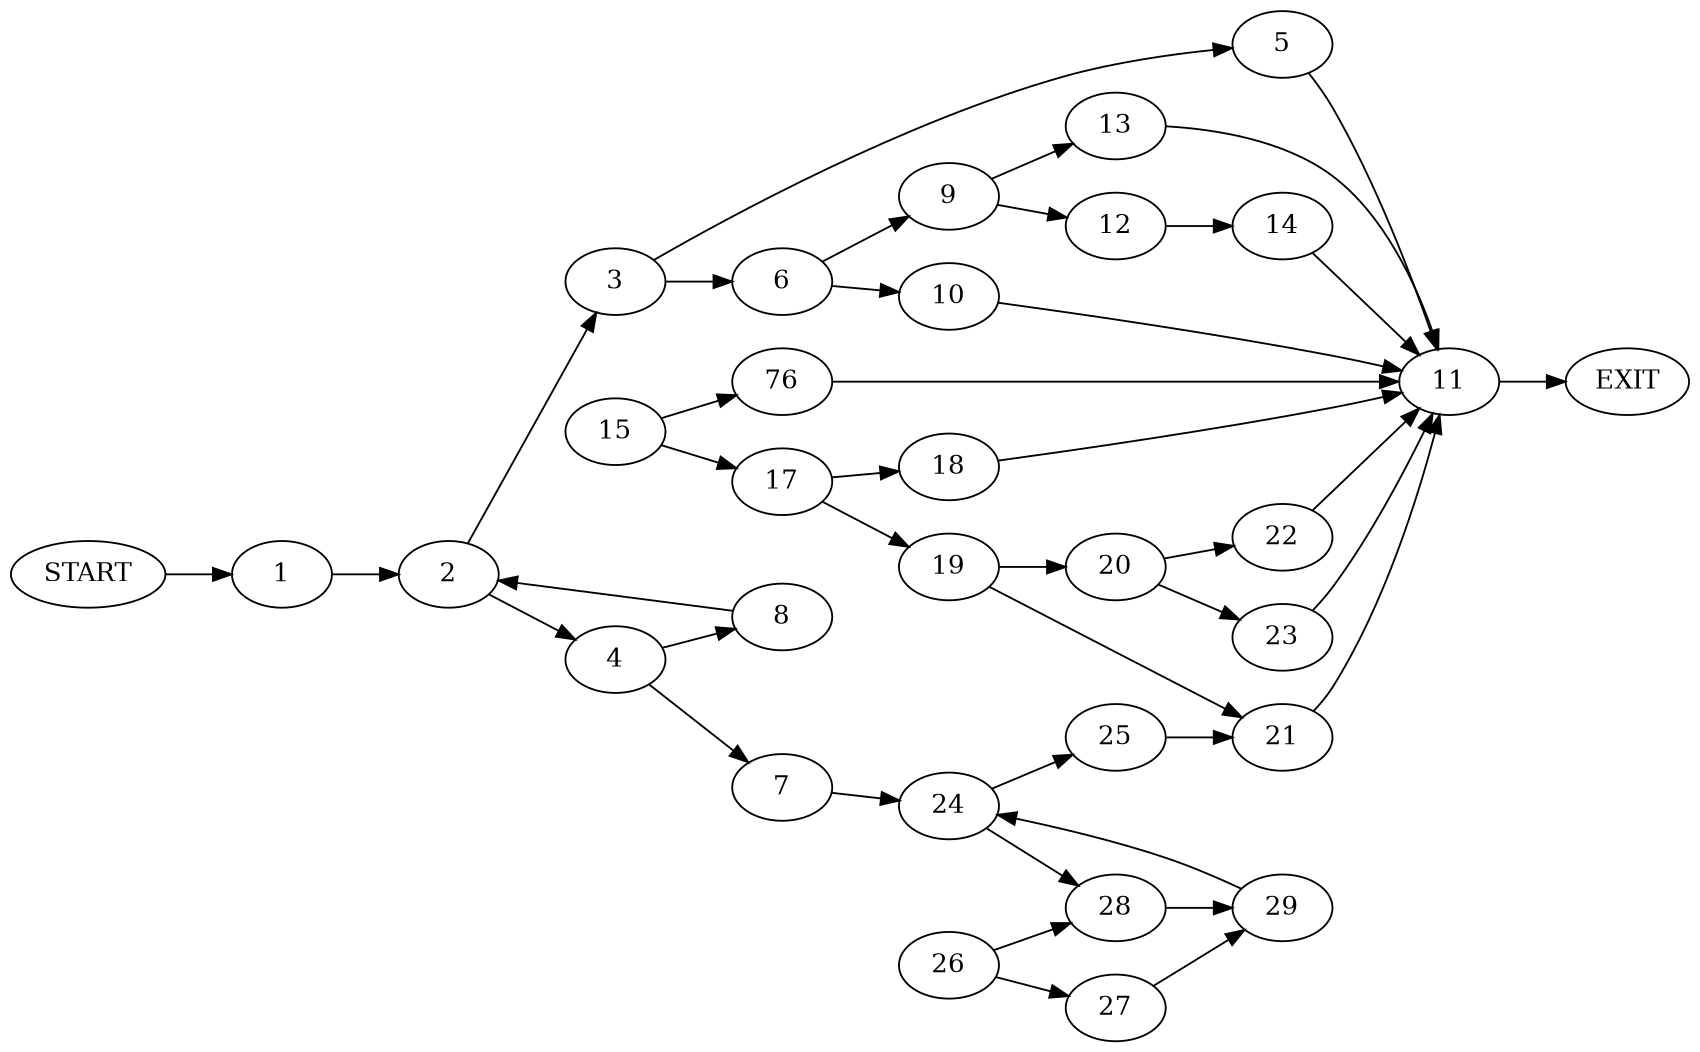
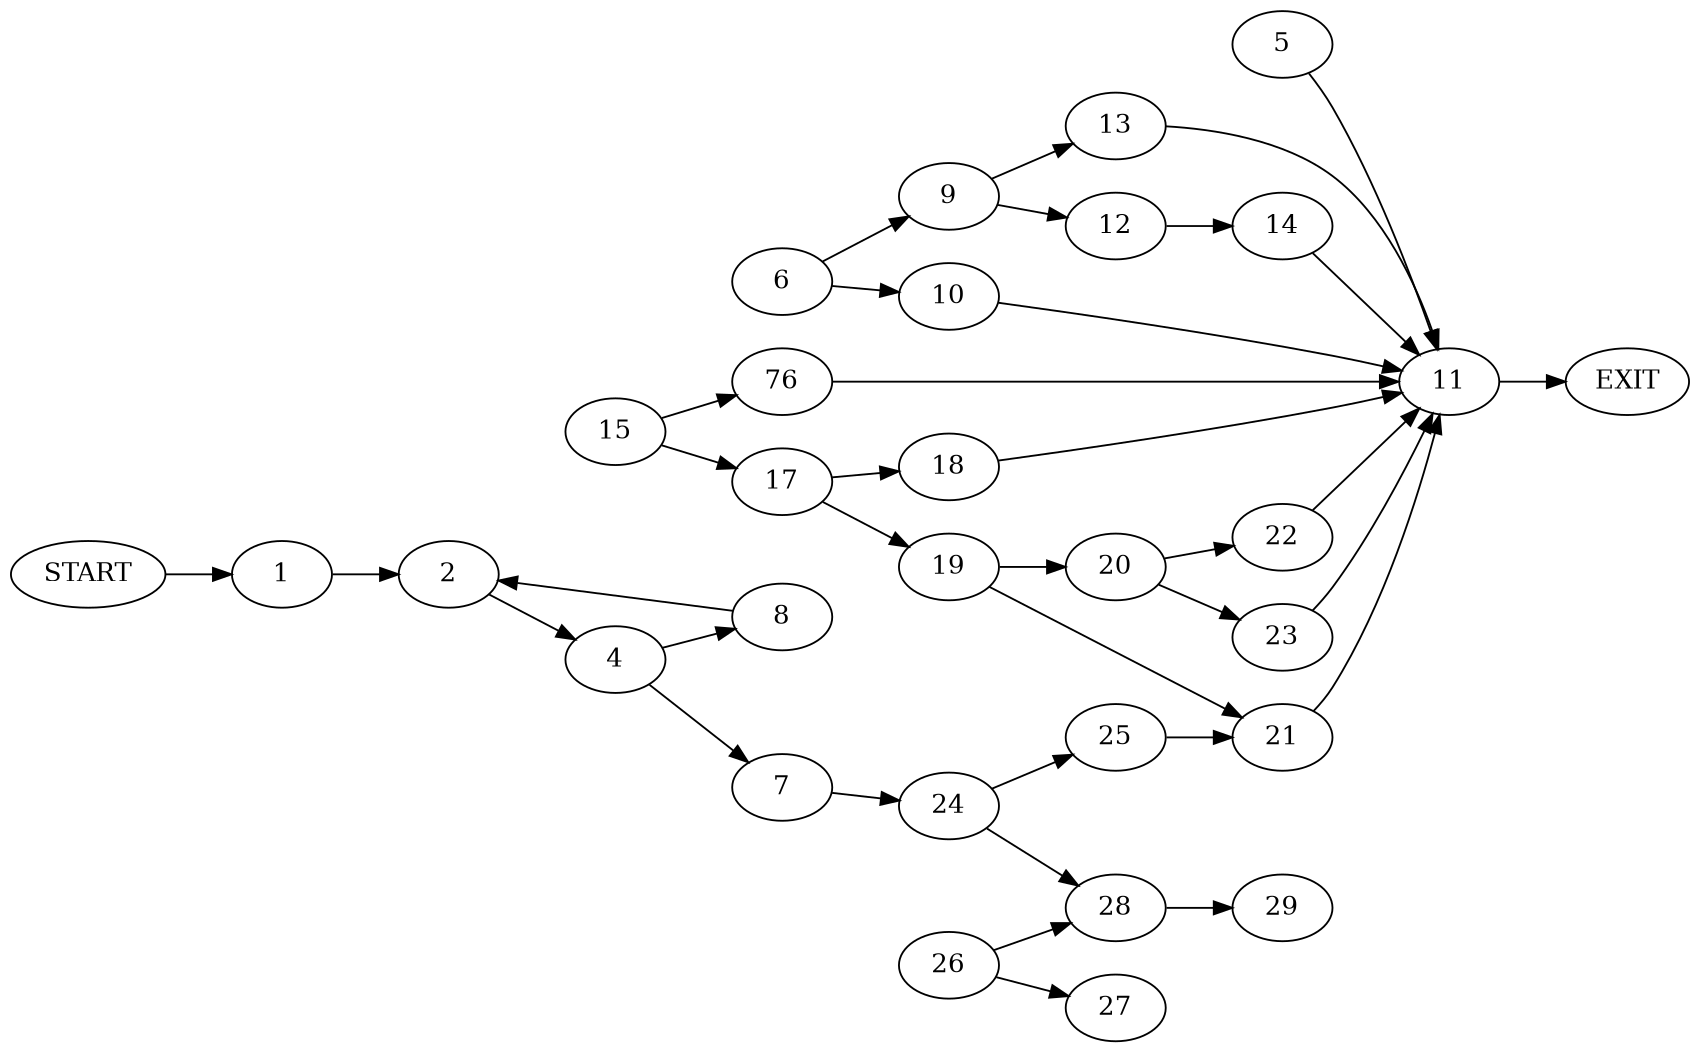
node "3": removed
edge "29" -> "24": removed
edge "27" -> "29": removed
